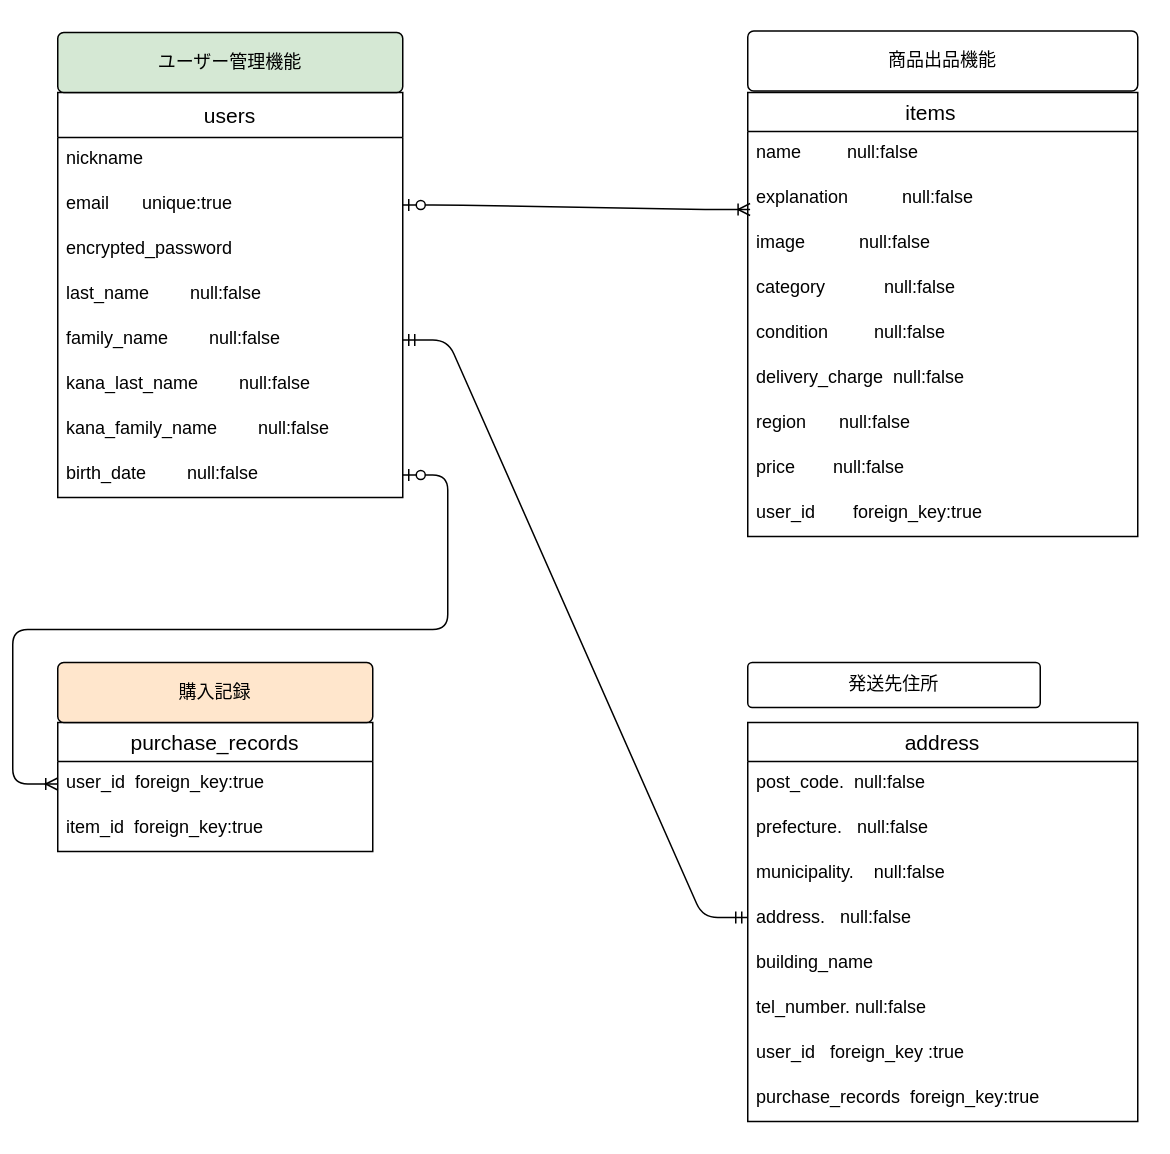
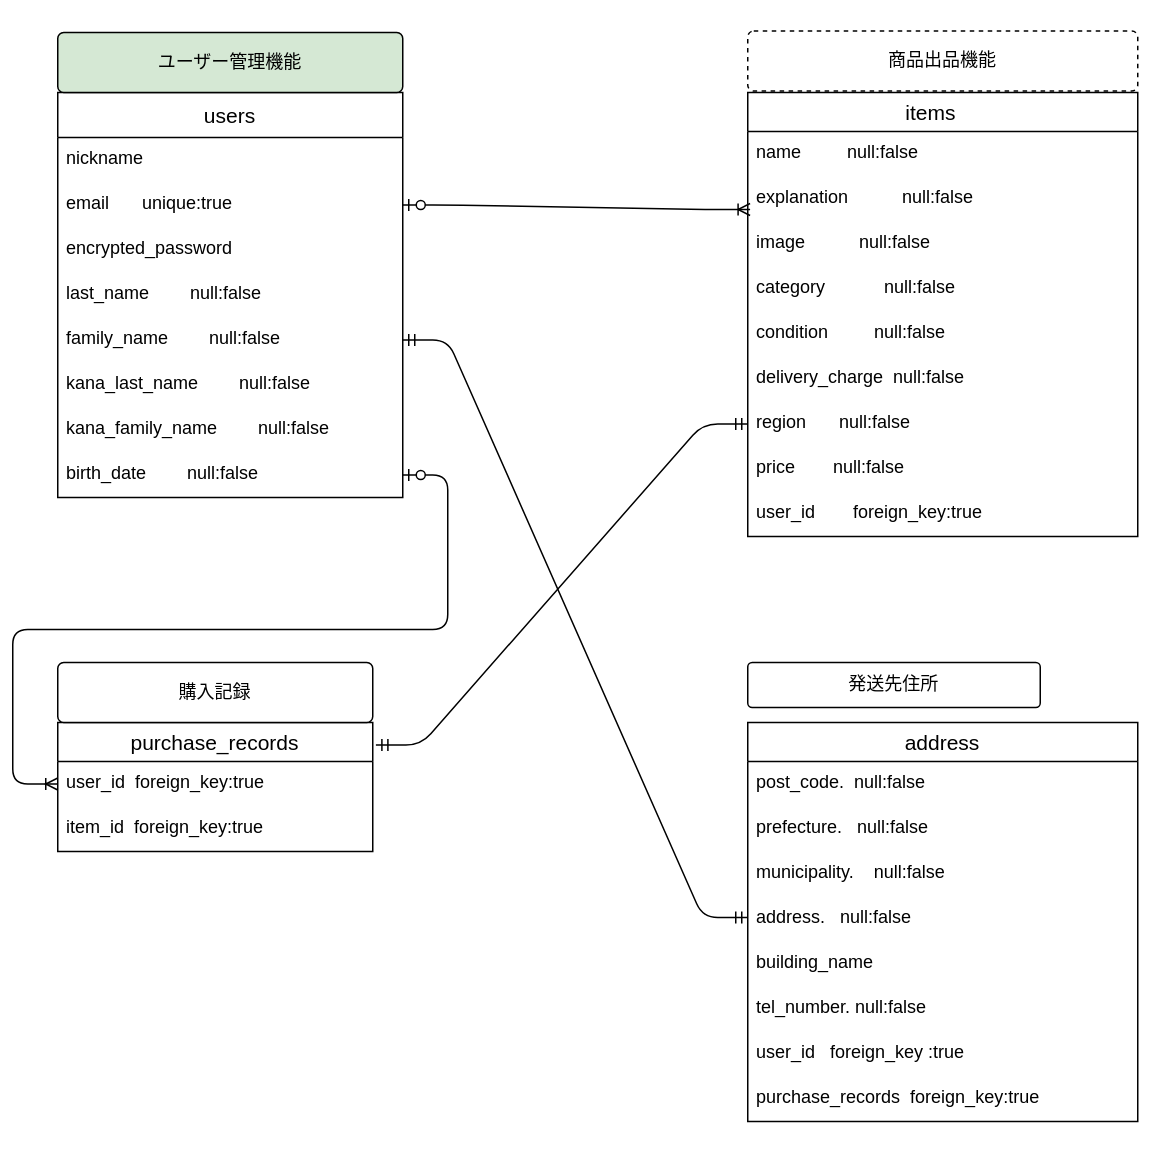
node "商品出品機能": style solid -> dashed
edge "region null:false" -- "purchase_records": added
node "購入記録": fillcolor #ffe6cc -> #ffffff
